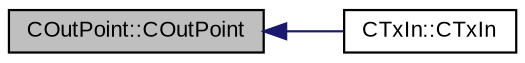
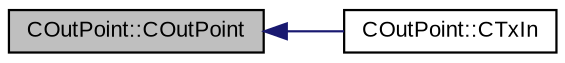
node "CTxIn::CTxIn": label "CTxIn::CTxIn" -> "COutPoint::CTxIn"
